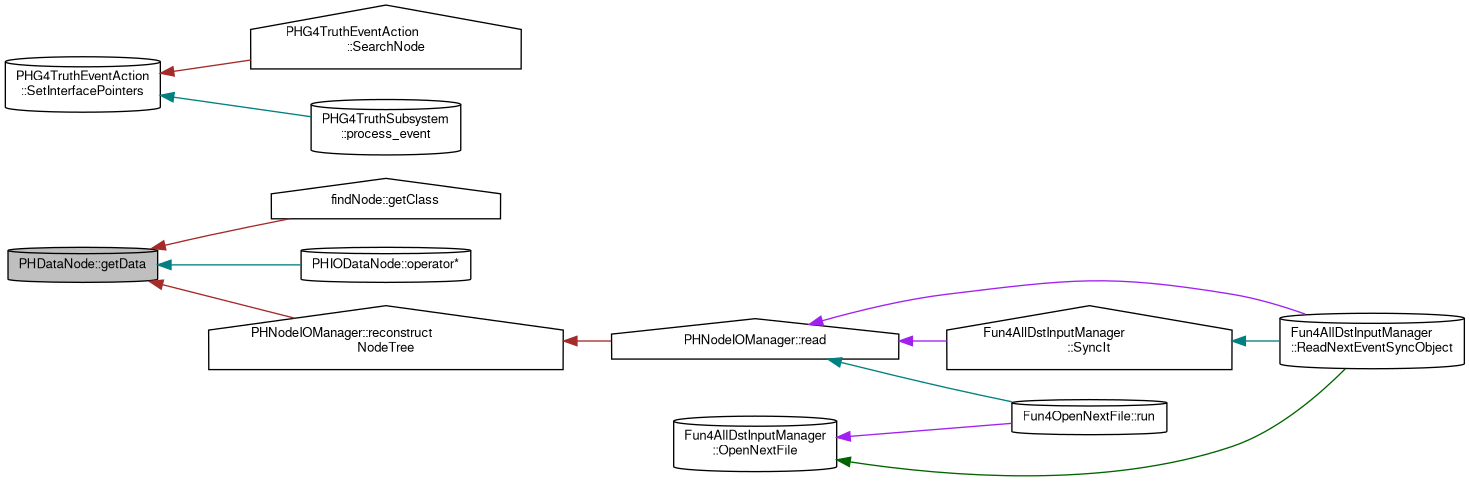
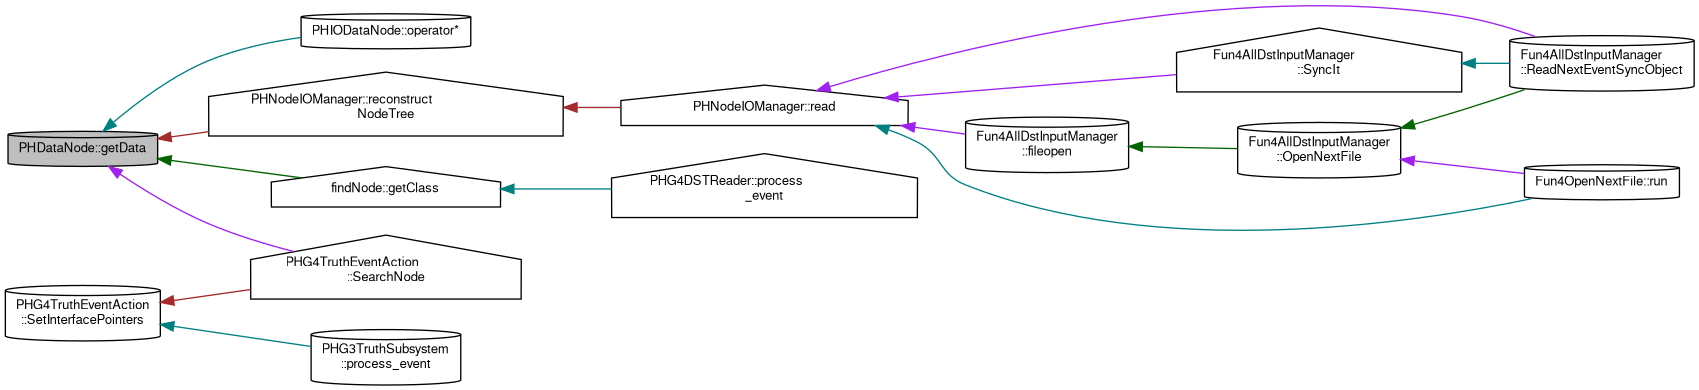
node "PHG4TruthSubsystem ::process_event": label "PHG4TruthSubsystem ::process_event" -> "PHG3TruthSubsystem ::process_event"
node "Fun4AllDstInputManager ::fileopen": added
node "PHG4DSTReader::process _event": added
edge "PHG4TruthEventAction ::SearchNode" -> "PHDataNode::getData": added
edge "findNode::getClass" -> "PHDataNode::getData": color brown -> darkgreen
